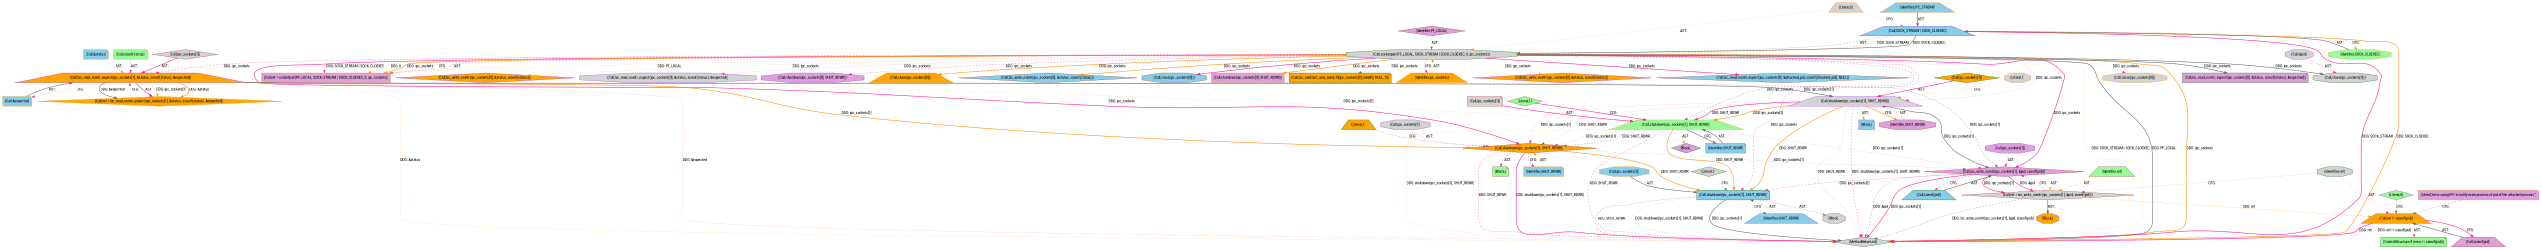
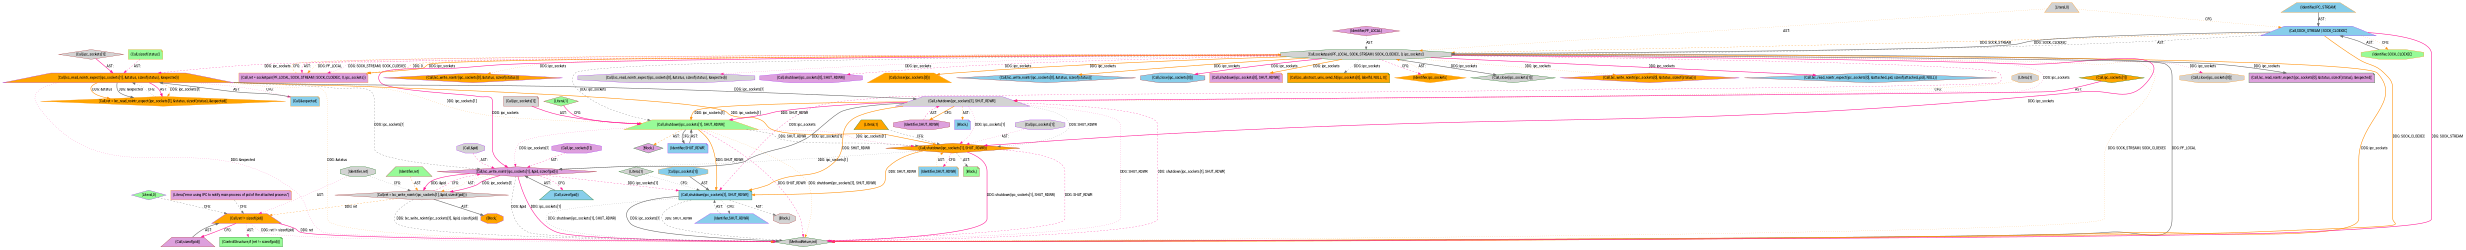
edge "(Identifier,IPC_STREAM)" -> "(Call,SOCK_STREAM | SOCK_CLOEXEC)": color deeppink -> gray40
edge "(Call,SOCK_STREAM | SOCK_CLOEXEC)" -> "(Identifier,SOCK_CLOEXEC)": style dashed -> dotted
node "(Call,&status)": removed
edge "(Call,&pid)" -> "(Call,close(ipc_sockets[1]))": now "(Call,&pid)" -> "(Call,lxc_write_nointr(ipc_sockets[1], &pid, sizeof(pid)))"
node "(Identifier,ipc_sockets)": shape trapezium -> diamond
node "(Call,close(ipc_sockets[1]))": shape octagon -> diamond
node "(ControlStructure,if (error != sizeof(pid)))": label "(ControlStructure,if (error != sizeof(pid)))" -> "(ControlStructure,if (ret != sizeof(pid)))"
